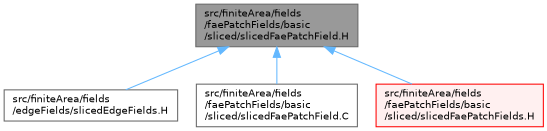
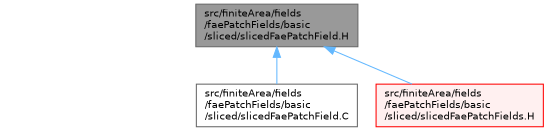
node "src/finiteArea/fields /edgeFields/slicedEdgeFields.H": removed
